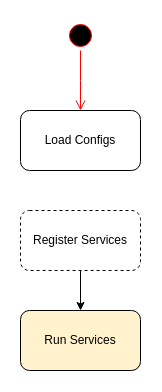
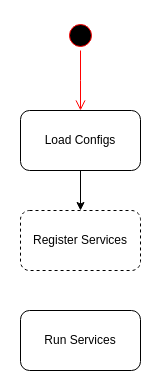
edge "Load Configs" -> "Register Services": added
edge "Register Services" -> "Run Services": removed
node "Run Services": fillcolor #fff2cc -> #ffffff
